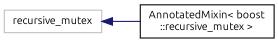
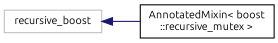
node "recursive_mutex": label "recursive_mutex" -> "recursive_boost"
